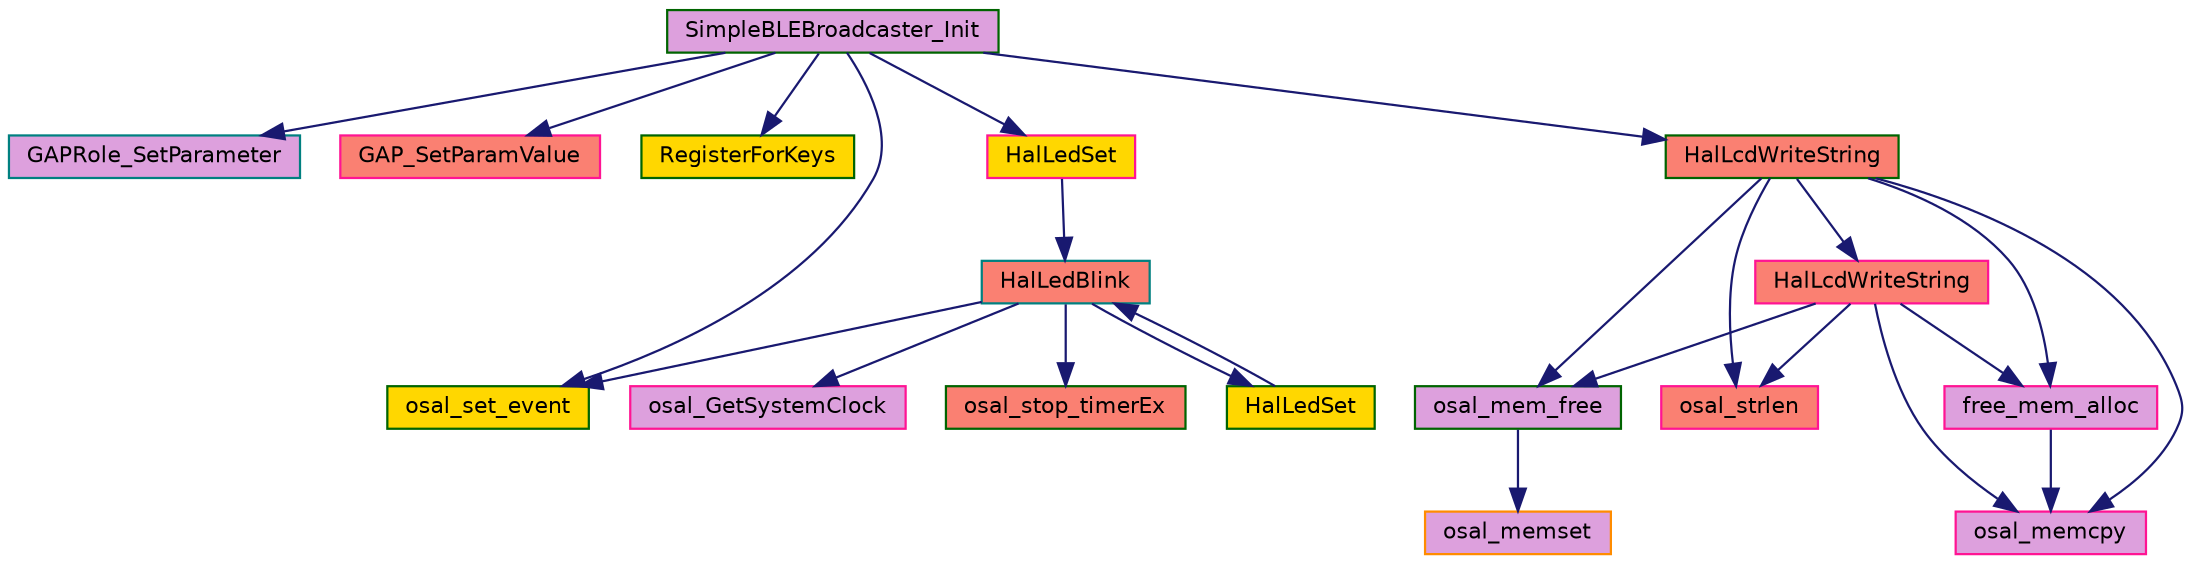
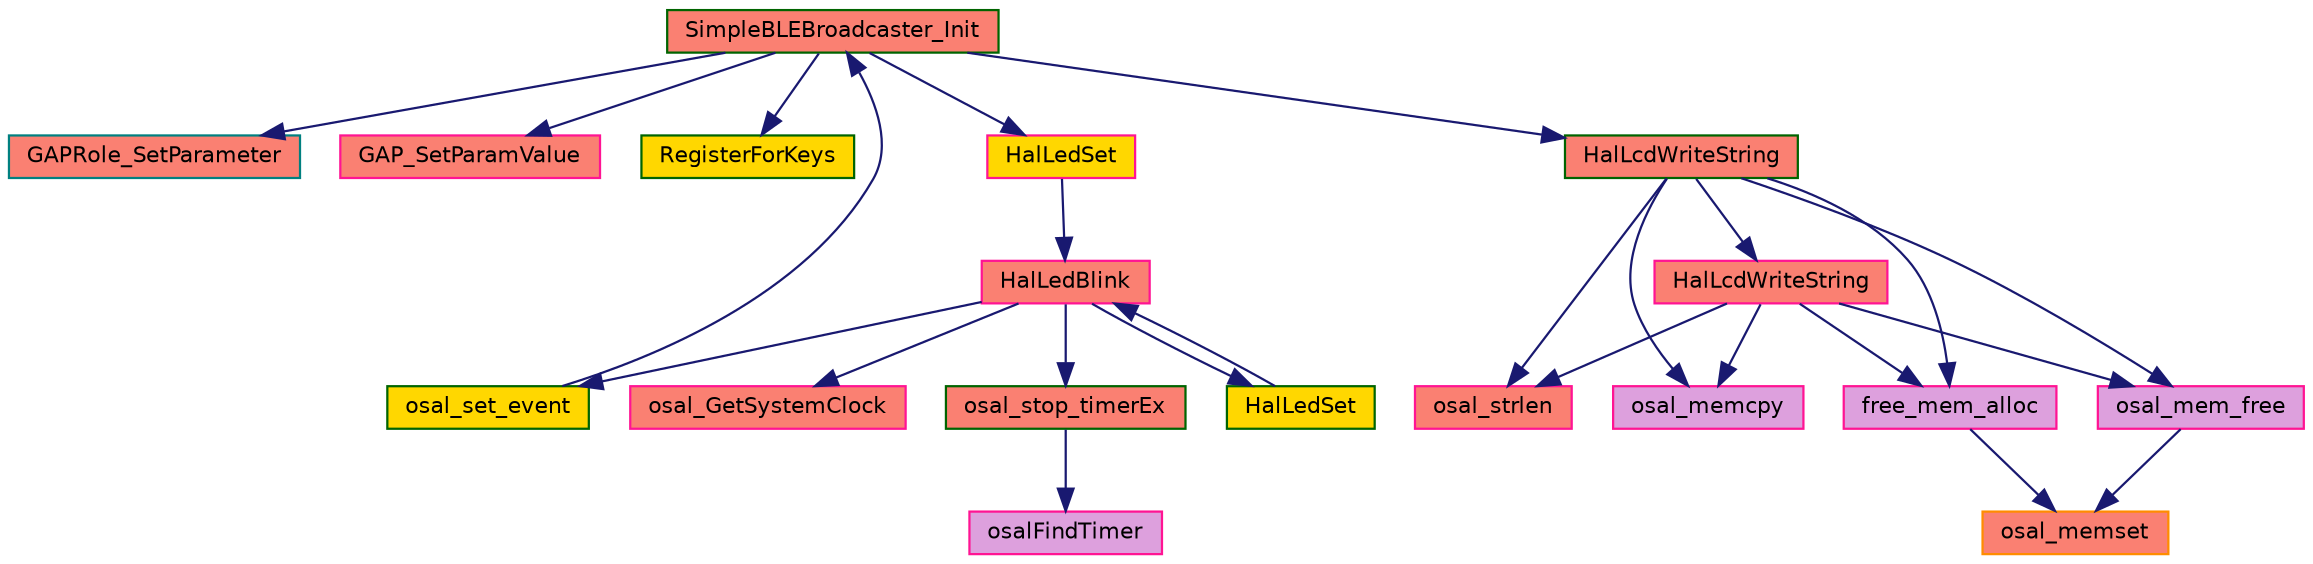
node "SimpleBLEBroadcaster_Init": fillcolor plum -> salmon
node "GAPRole_SetParameter": fillcolor plum -> salmon
edge "SimpleBLEBroadcaster_Init" -> "osal_set_event": reversed
node "HalLedBlink": color teal -> deeppink
node "osal_GetSystemClock": fillcolor plum -> salmon
node "osal_mem_free": color darkgreen -> deeppink
edge "free_mem_alloc" -> "osal_memcpy": now "free_mem_alloc" -> "osal_memset"
node "osalFindTimer": added
node "osal_memset": fillcolor plum -> salmon
